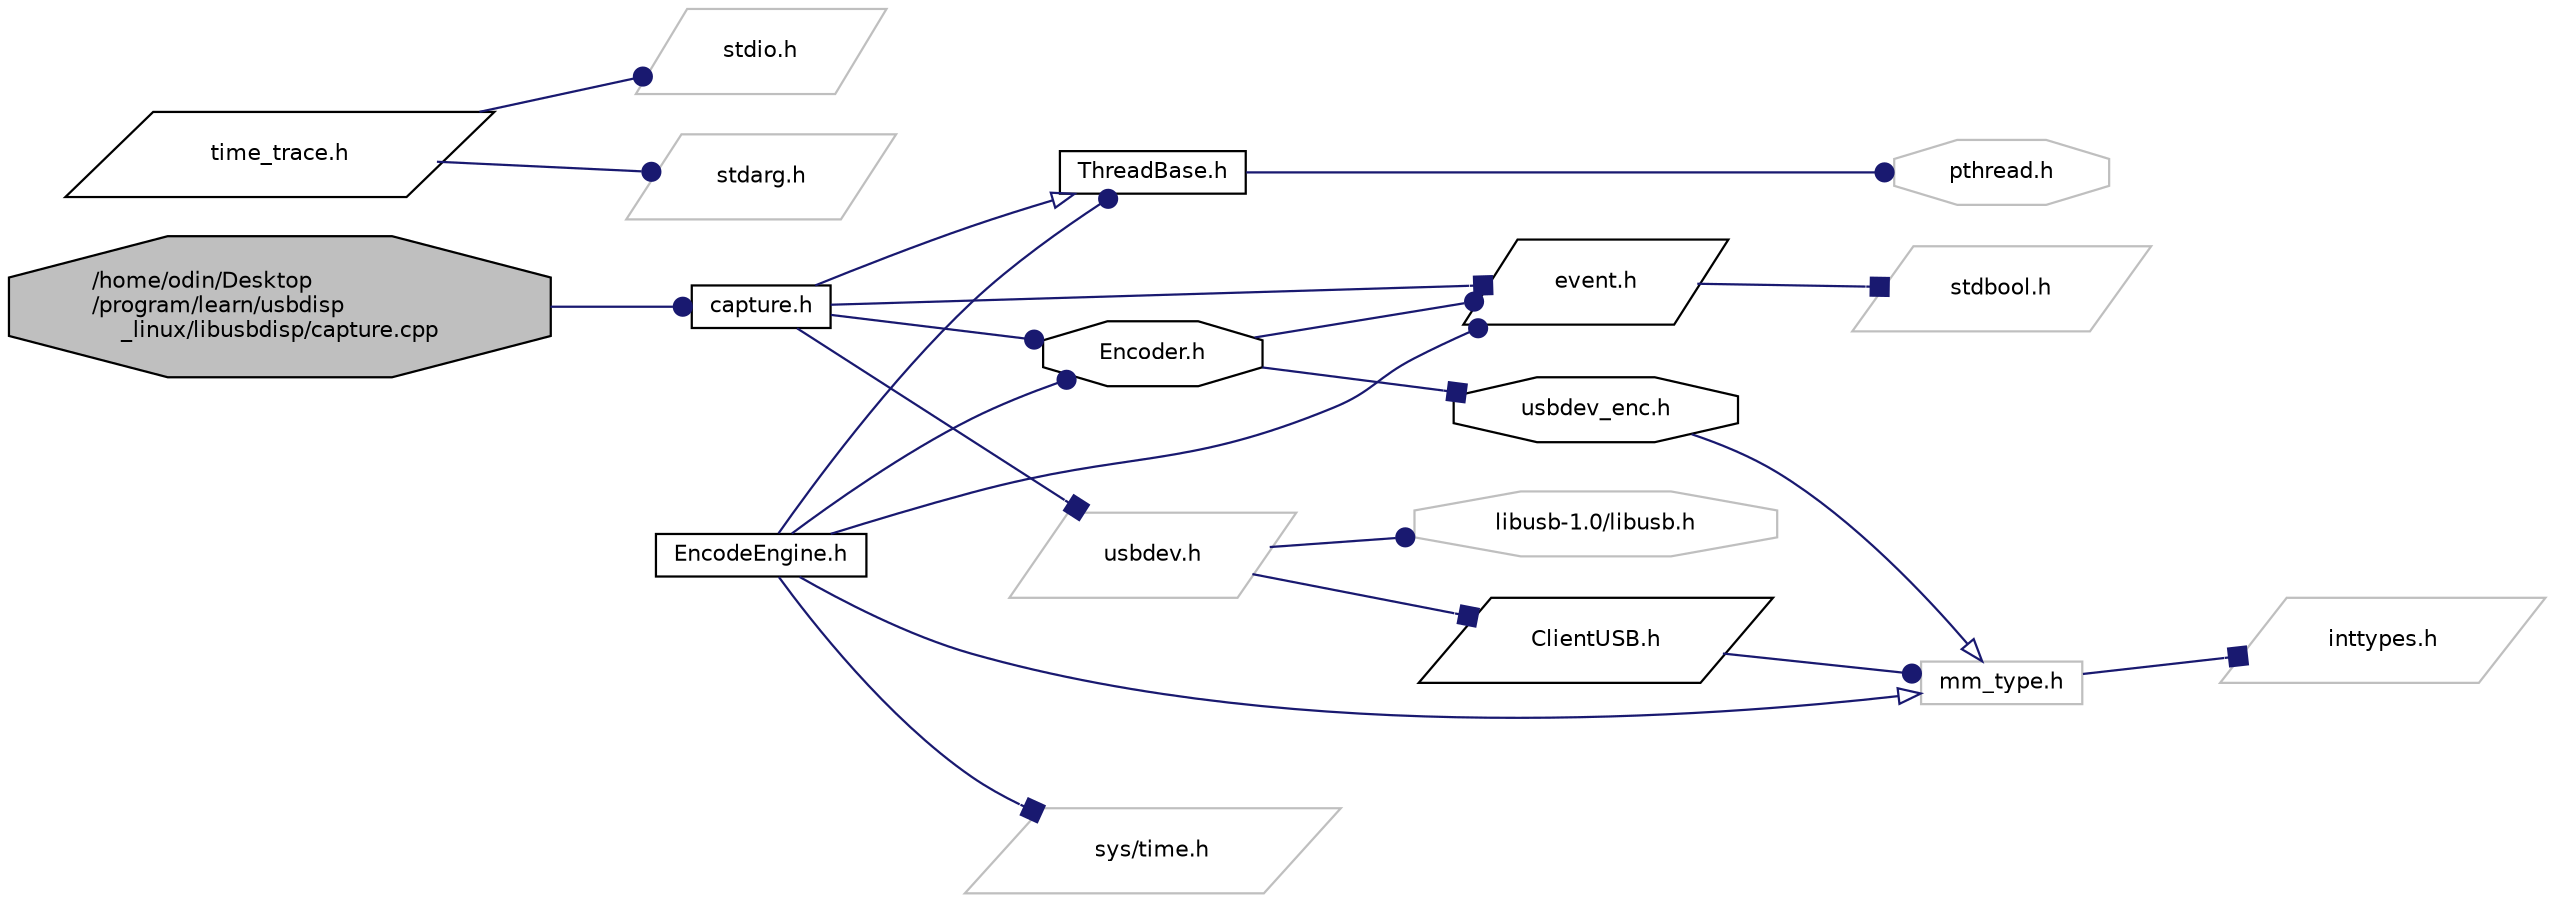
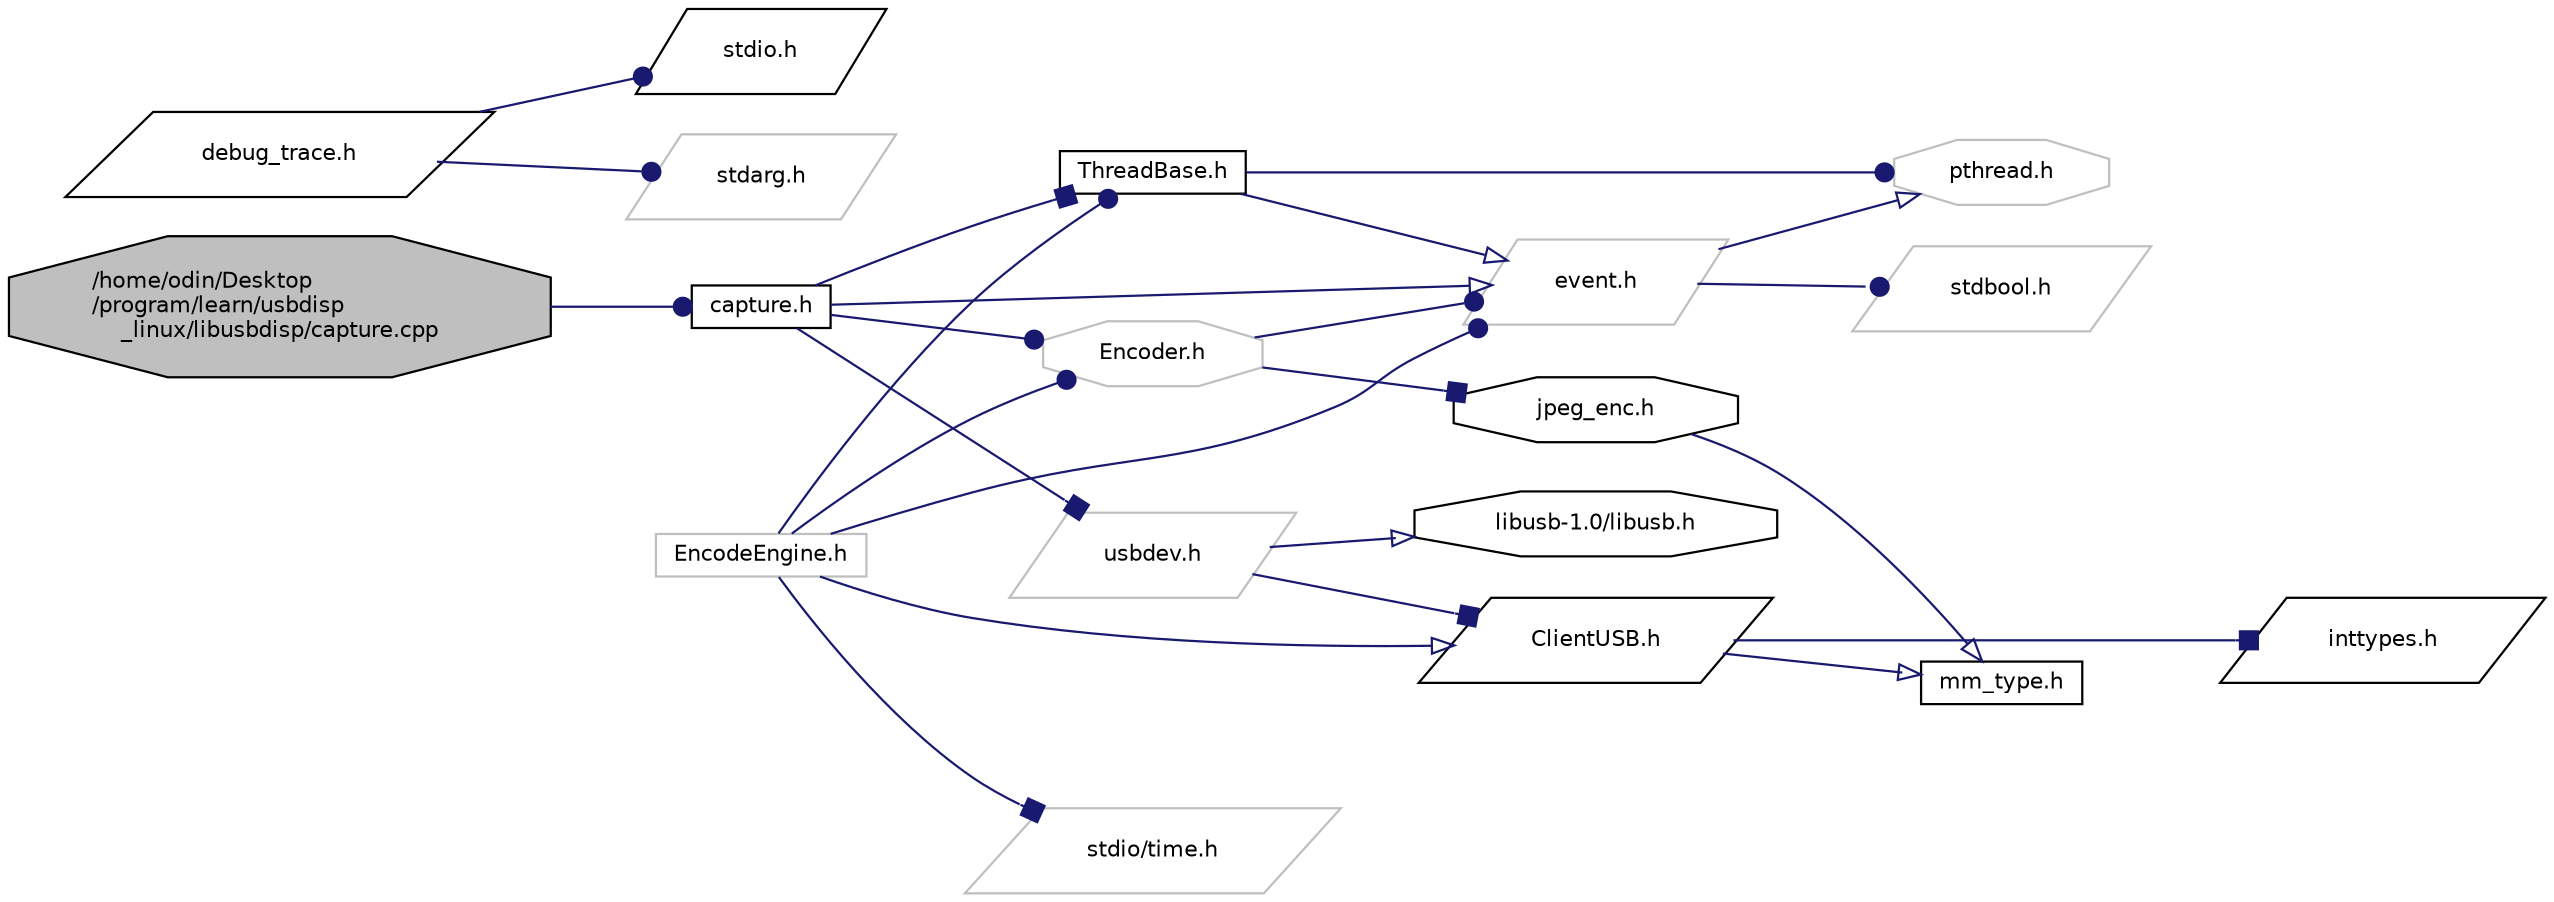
node "stdio.h": color grey75 -> black
node "time_trace.h": label "time_trace.h" -> "debug_trace.h"
edge "ThreadBase.h" -> "event.h": added
edge "event.h" -> "pthread.h": added
edge "capture.h" -> "ThreadBase.h": arrowhead onormal -> box
node "event.h": color black -> grey75
edge "event.h" -> "stdbool.h": arrowhead box -> dot
edge "capture.h" -> "event.h": arrowhead box -> onormal
node "Encoder.h": color black -> grey75
node "usbdev_enc.h": label "usbdev_enc.h" -> "jpeg_enc.h"
node "libusb-1.0/libusb.h": color grey75 -> black
edge "usbdev.h" -> "libusb-1.0/libusb.h": arrowhead dot -> onormal
node "EncodeEngine.h": color black -> grey75
node "inttypes.h": color grey75 -> black
edge "ClientUSB.h" -> "mm_type.h": arrowhead dot -> onormal
edge "mm_type.h" -> "inttypes.h": now "ClientUSB.h" -> "inttypes.h"
node "mm_type.h": color grey75 -> black
edge "EncodeEngine.h" -> "mm_type.h": now "EncodeEngine.h" -> "ClientUSB.h"
node "sys/time.h": label "sys/time.h" -> "stdio/time.h"
